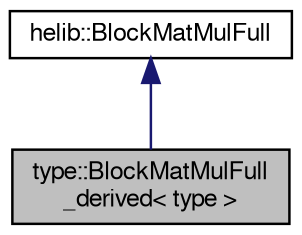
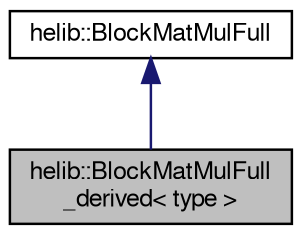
node "type::BlockMatMulFull _derived< type >": label "type::BlockMatMulFull _derived< type >" -> "helib::BlockMatMulFull _derived< type >"
